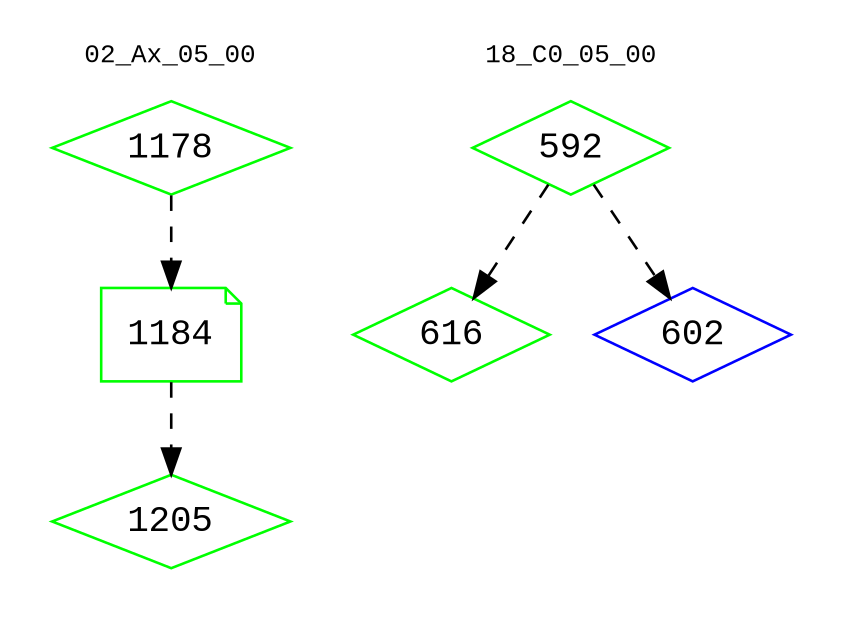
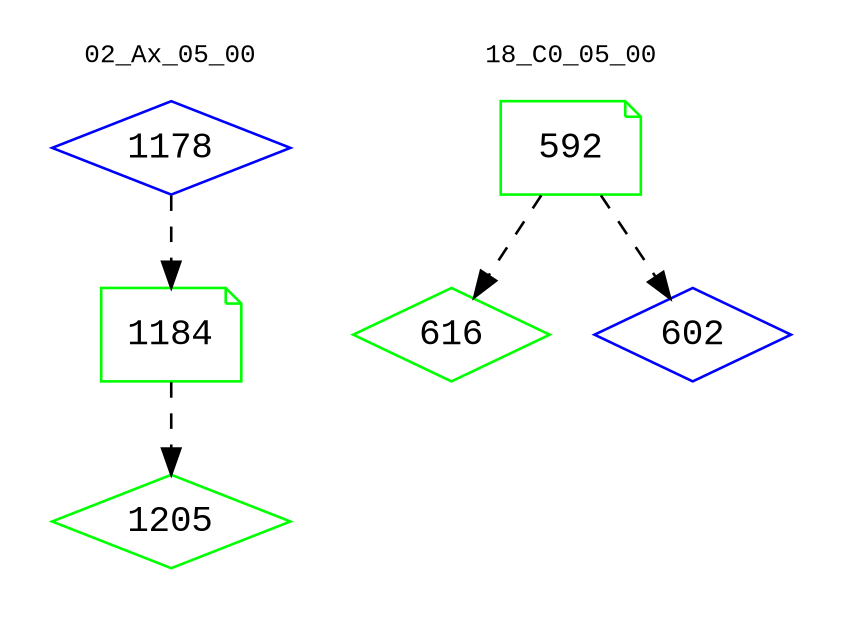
node "1178": color green -> blue
node "592": shape diamond -> note
